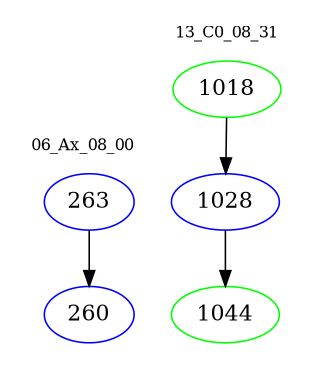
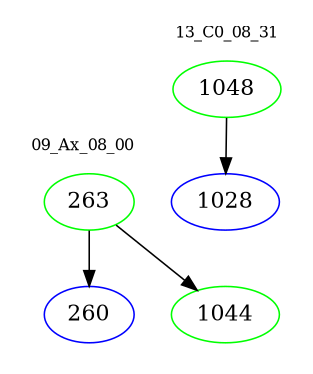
node "1018": label "1018" -> "1048"
cluster "06_Ax_08_00": label "06_Ax_08_00" -> "09_Ax_08_00"
node "263": color blue -> green
edge "1028" -> "1044": now "263" -> "1044"
